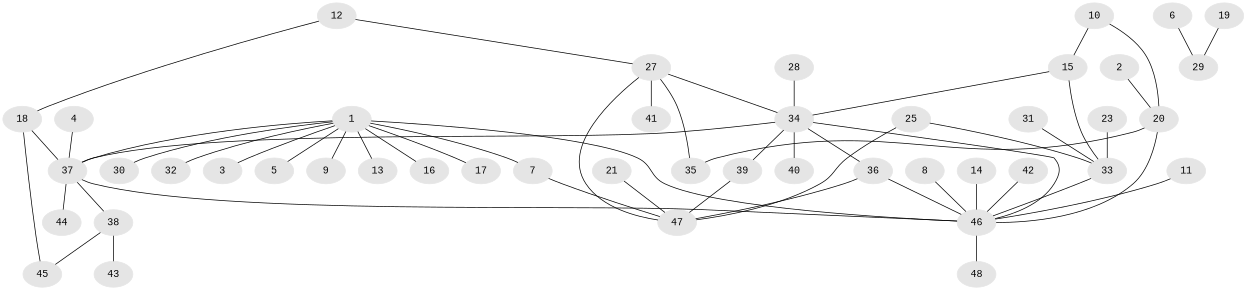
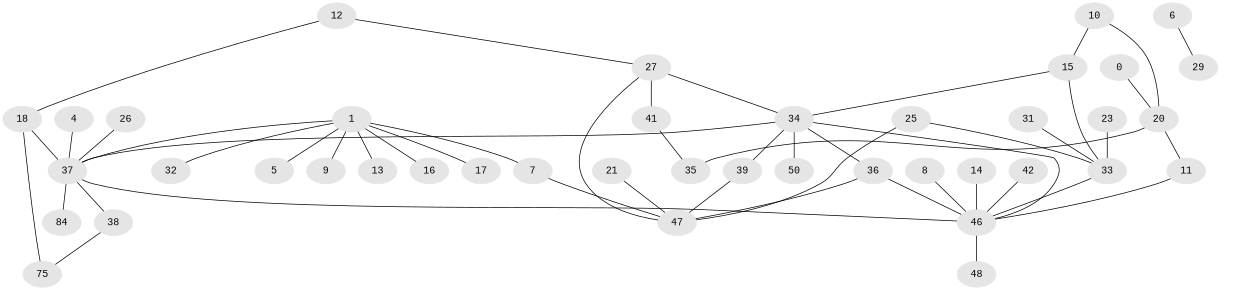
node "19": removed
node "28": removed
node "2": label "2" -> "0"
edge "27" -- "35": now "41" -- "35"
node "26": added
node "30": removed
node "3": removed
node "40": label "40" -> "50"
edge "1" -- "46": removed
edge "20" -- "46": now "20" -- "11"
node "44": label "44" -> "84"
node "45": label "45" -> "75"
node "43": removed
